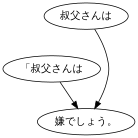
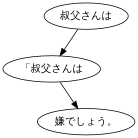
edge "叔父さんは" -> "嫌でしょう。": now "叔父さんは" -> "「叔父さんは"
